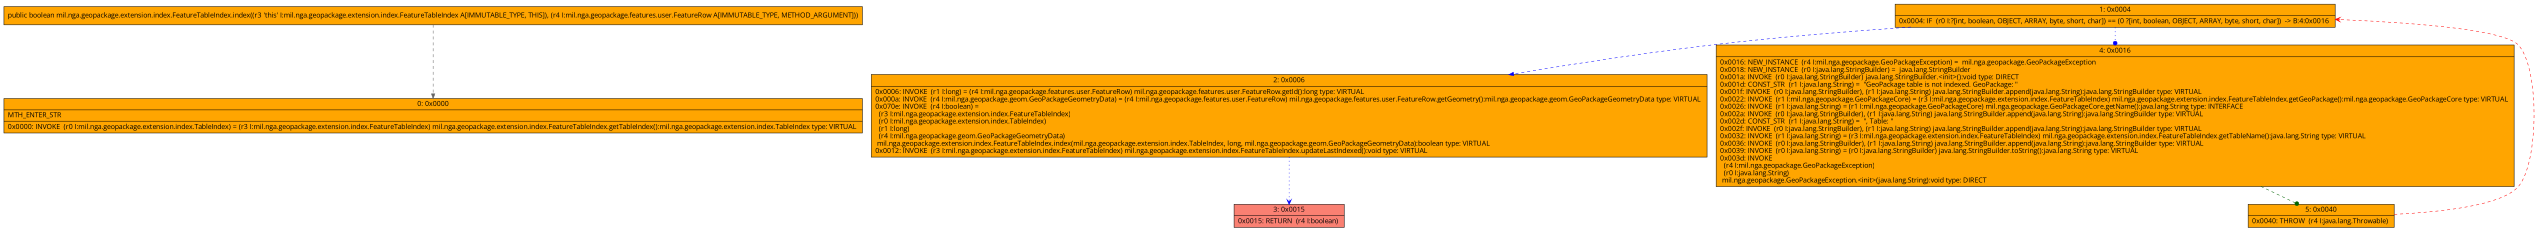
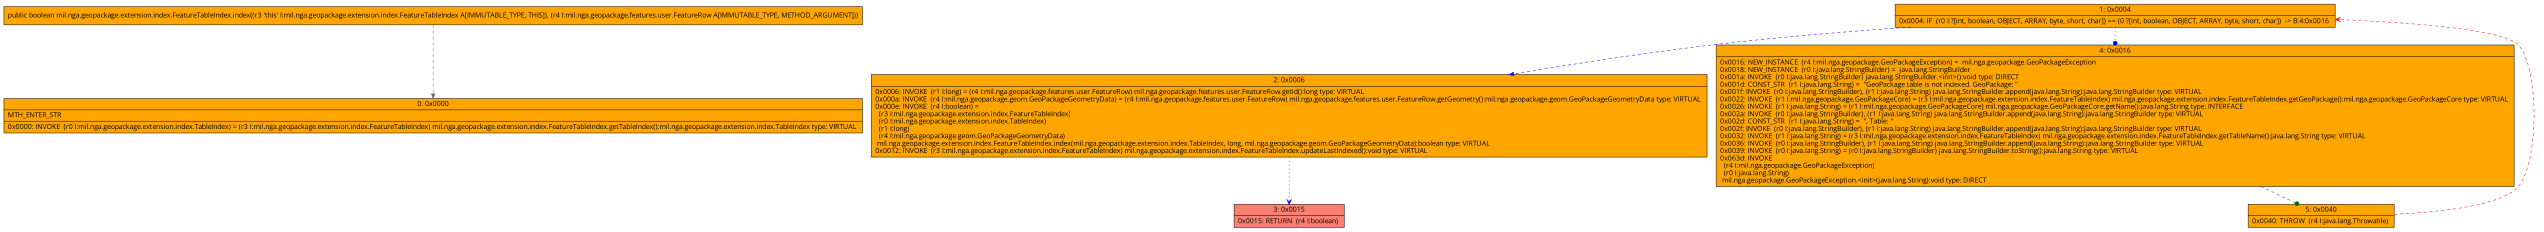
node "2: 0x0006": text "0x070e: INVOKE  (r4 I:boolean) =" -> "0x000e: INVOKE  (r4 I:boolean) ="
node "4: 0x0016": text "0x003d: INVOKE" -> "0x063d: INVOKE"
